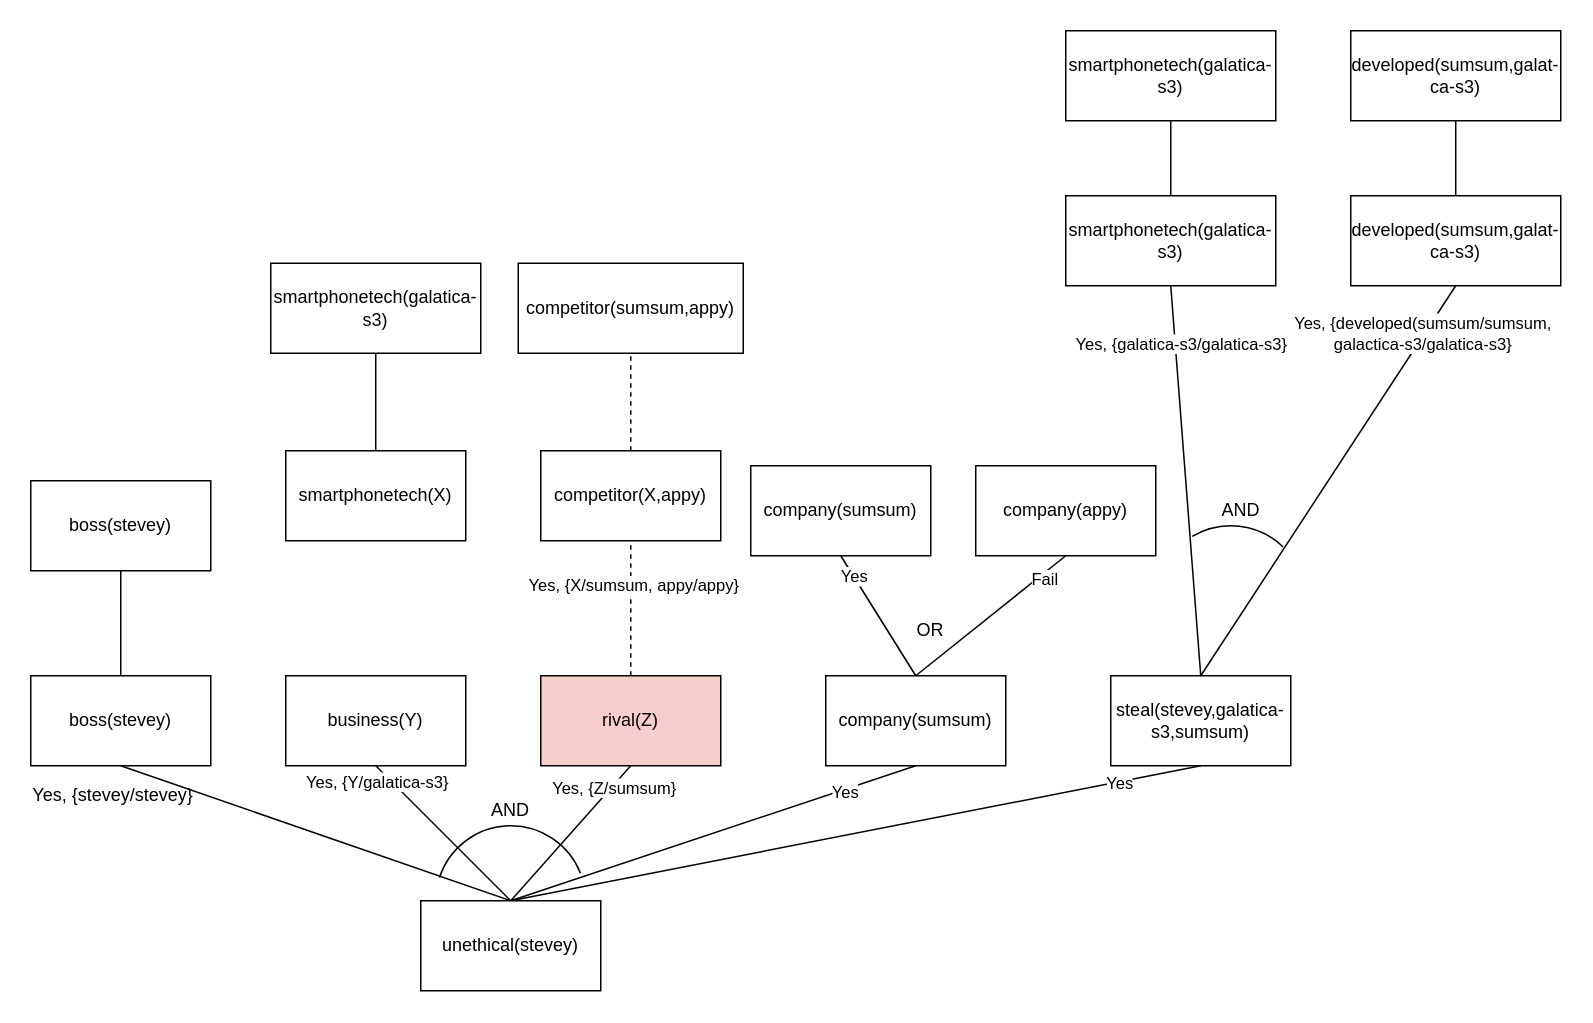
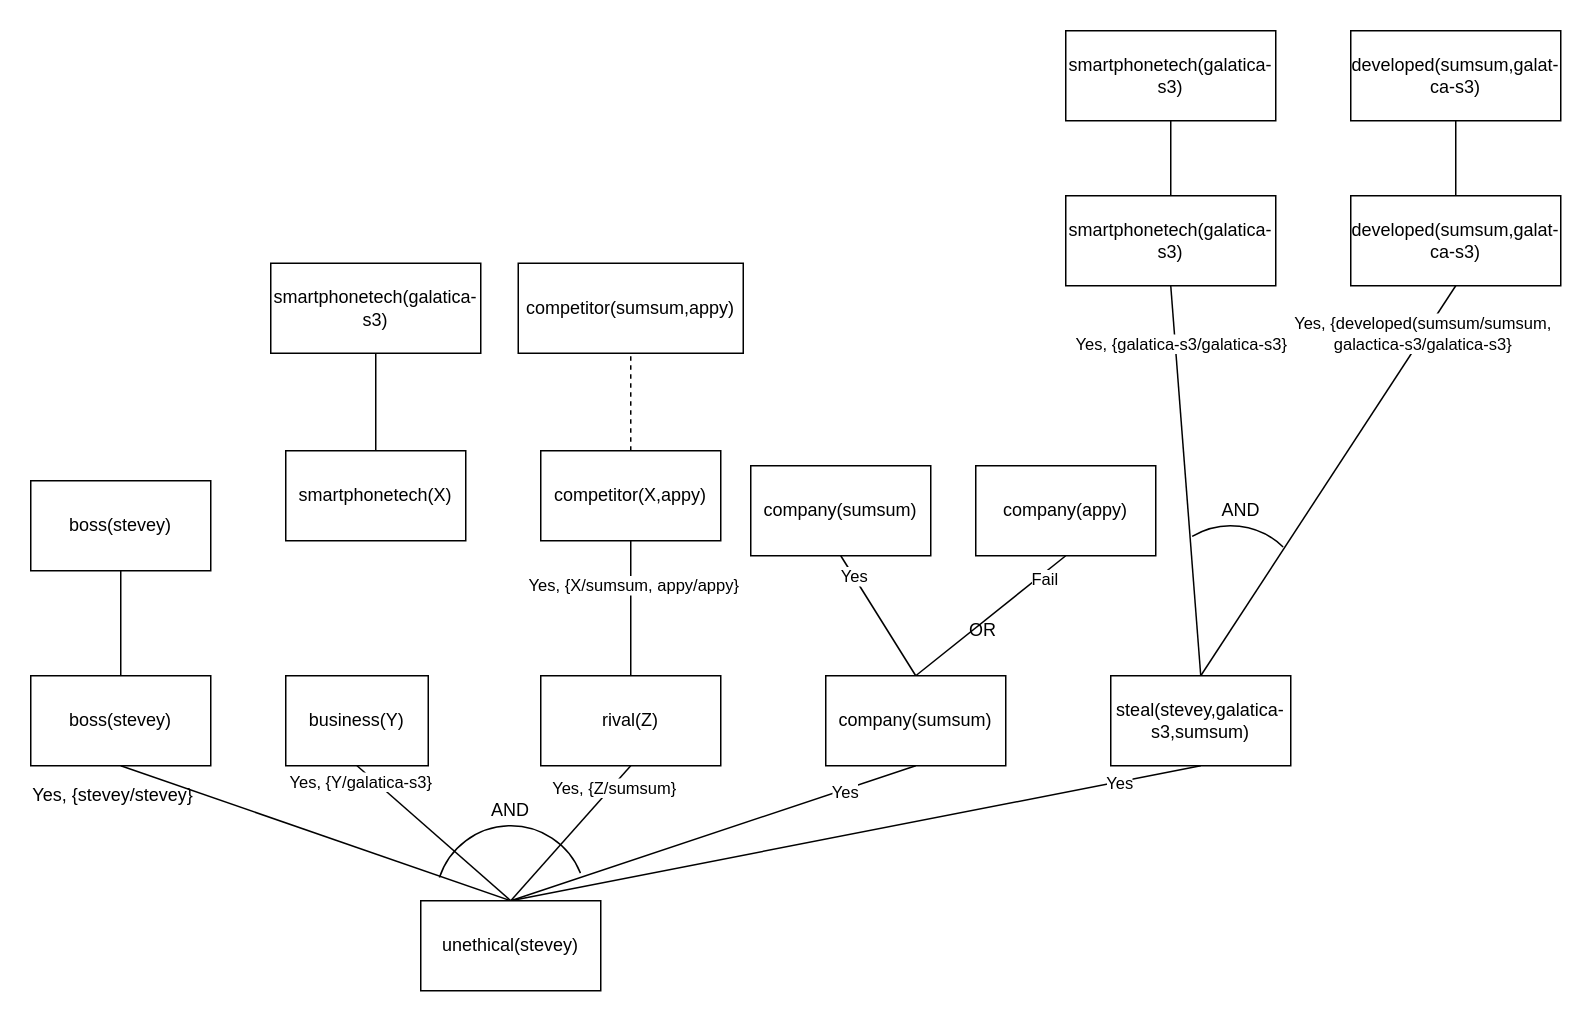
node "OR": moved (931, 631) -> (983, 631)
edge "competitor(X,appy)" -- "rival(Z)": style dashed -> solid
node "business(Y)": size 180x90 -> 143x90
node "rival(Z)": fillcolor #f8cecc -> #ffffff
